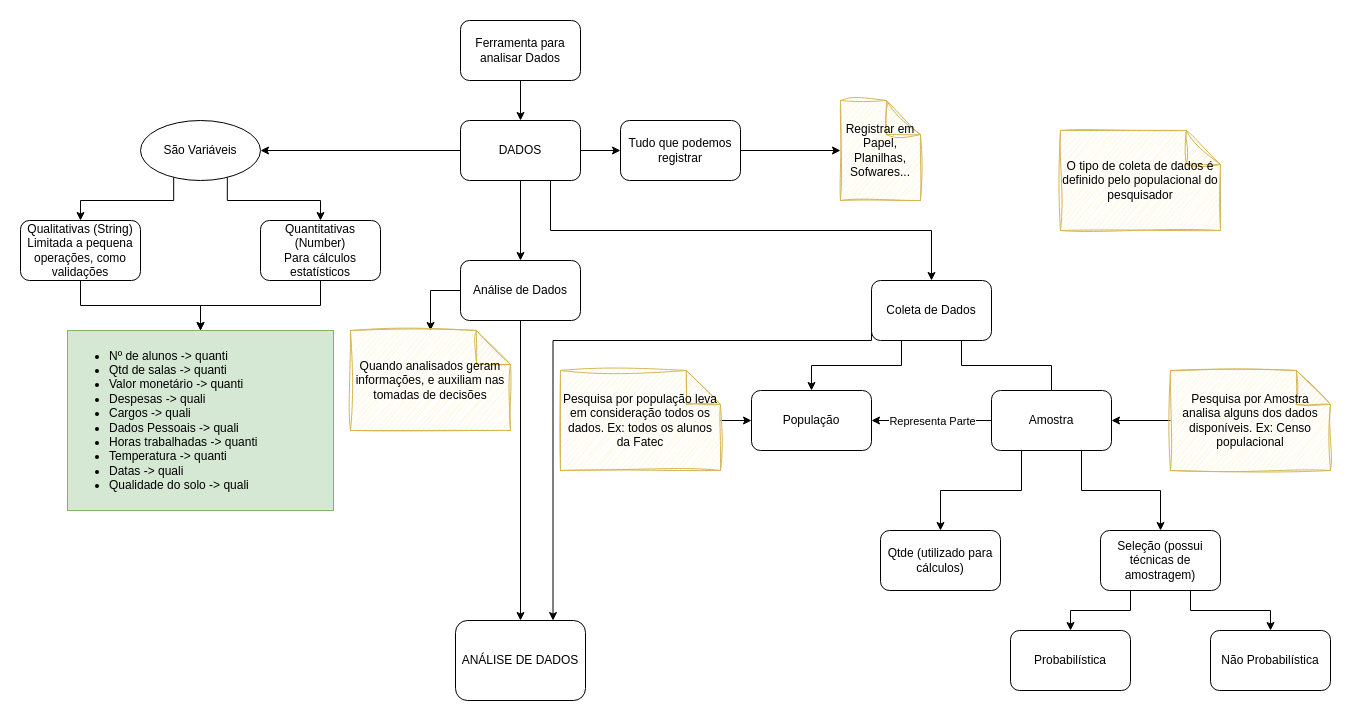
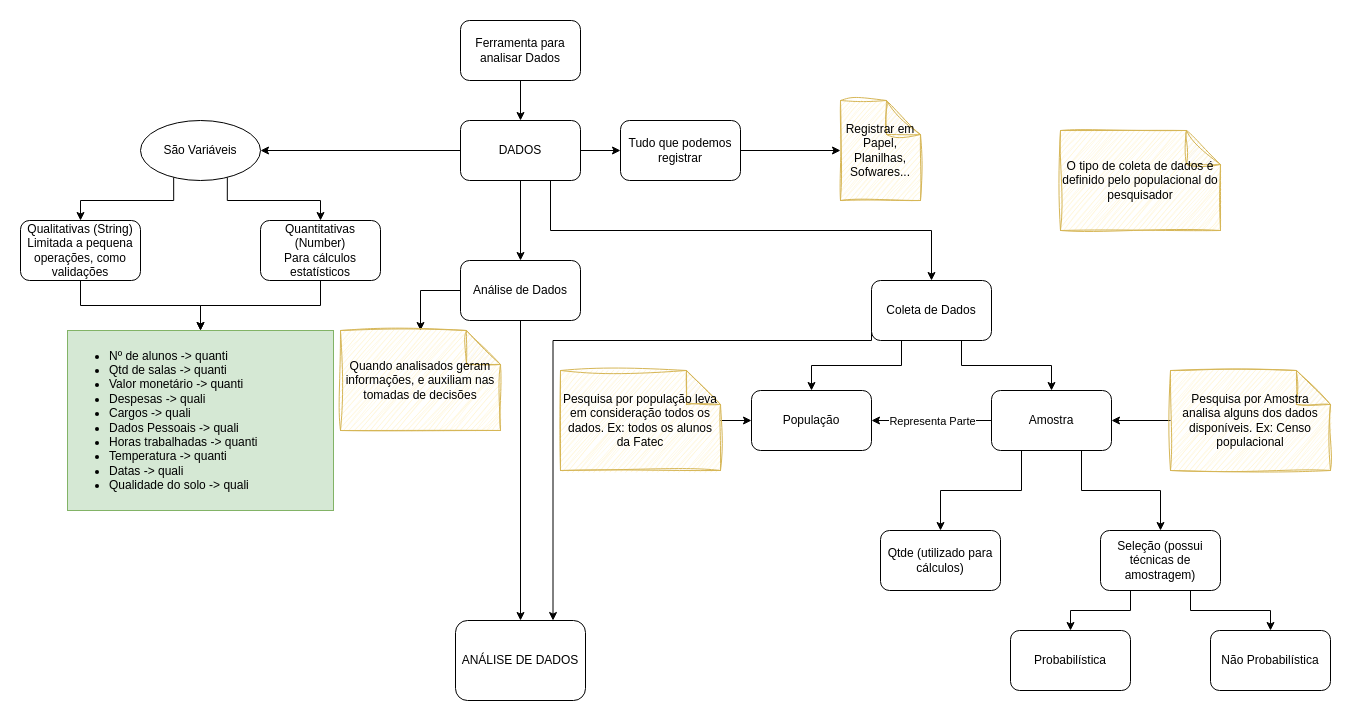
node "Quando analisados geram informações, e auxiliam nas tomadas de decisões": moved (431, 381) -> (421, 381)
edge "Coleta de Dados" -- "Amostra": arrowhead none -> classic
